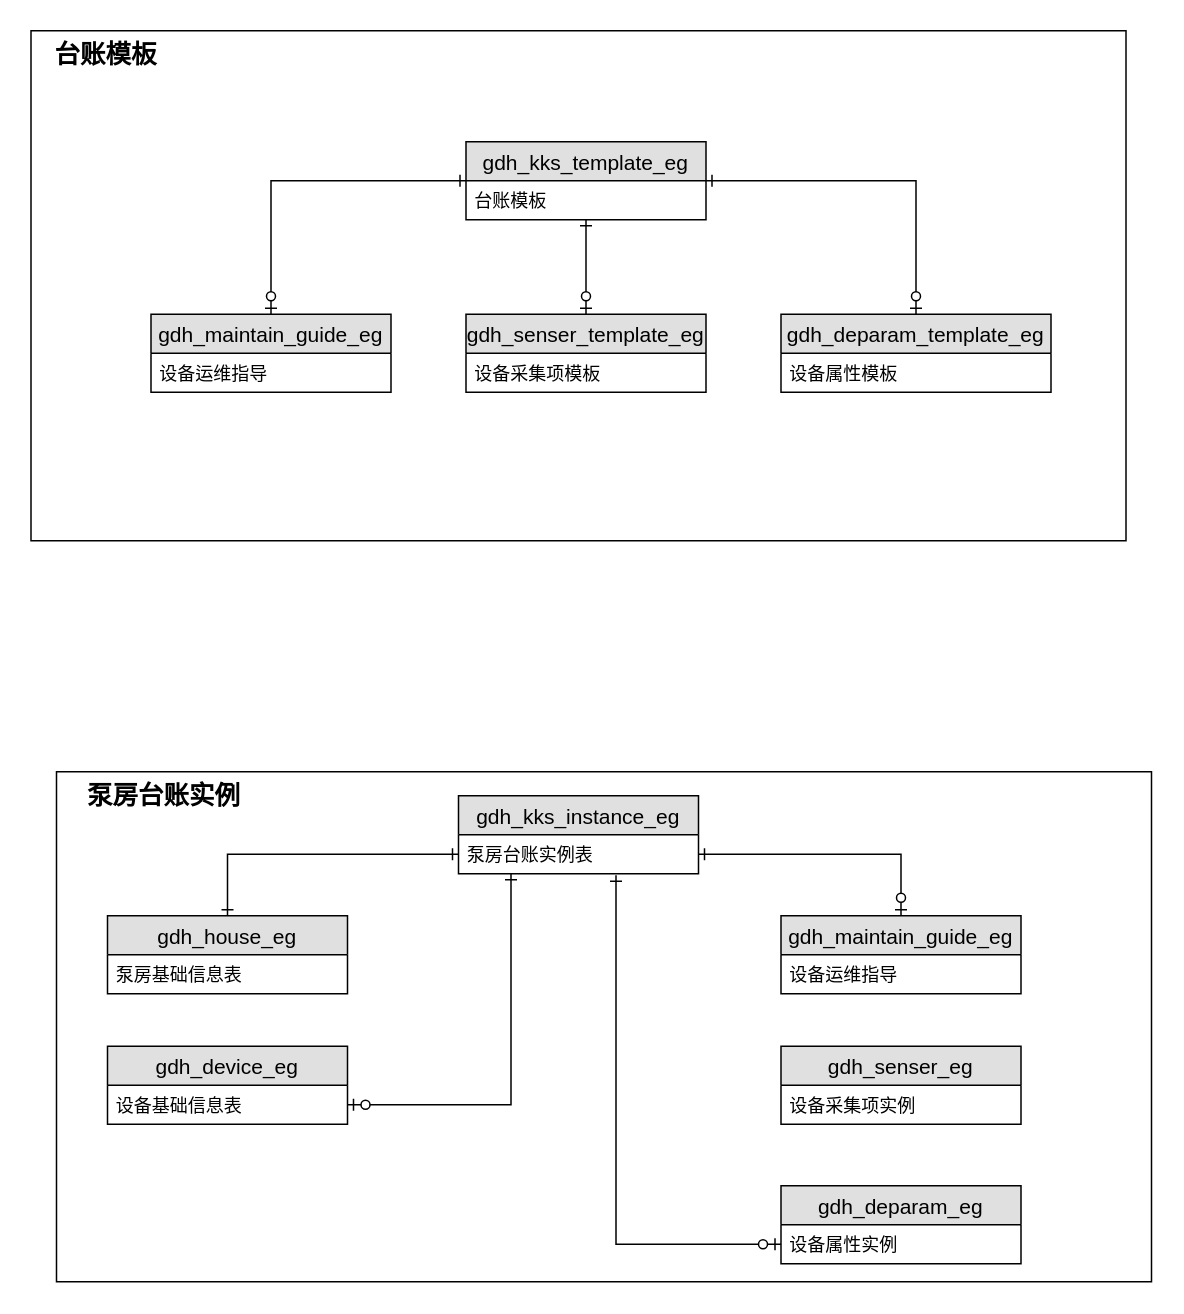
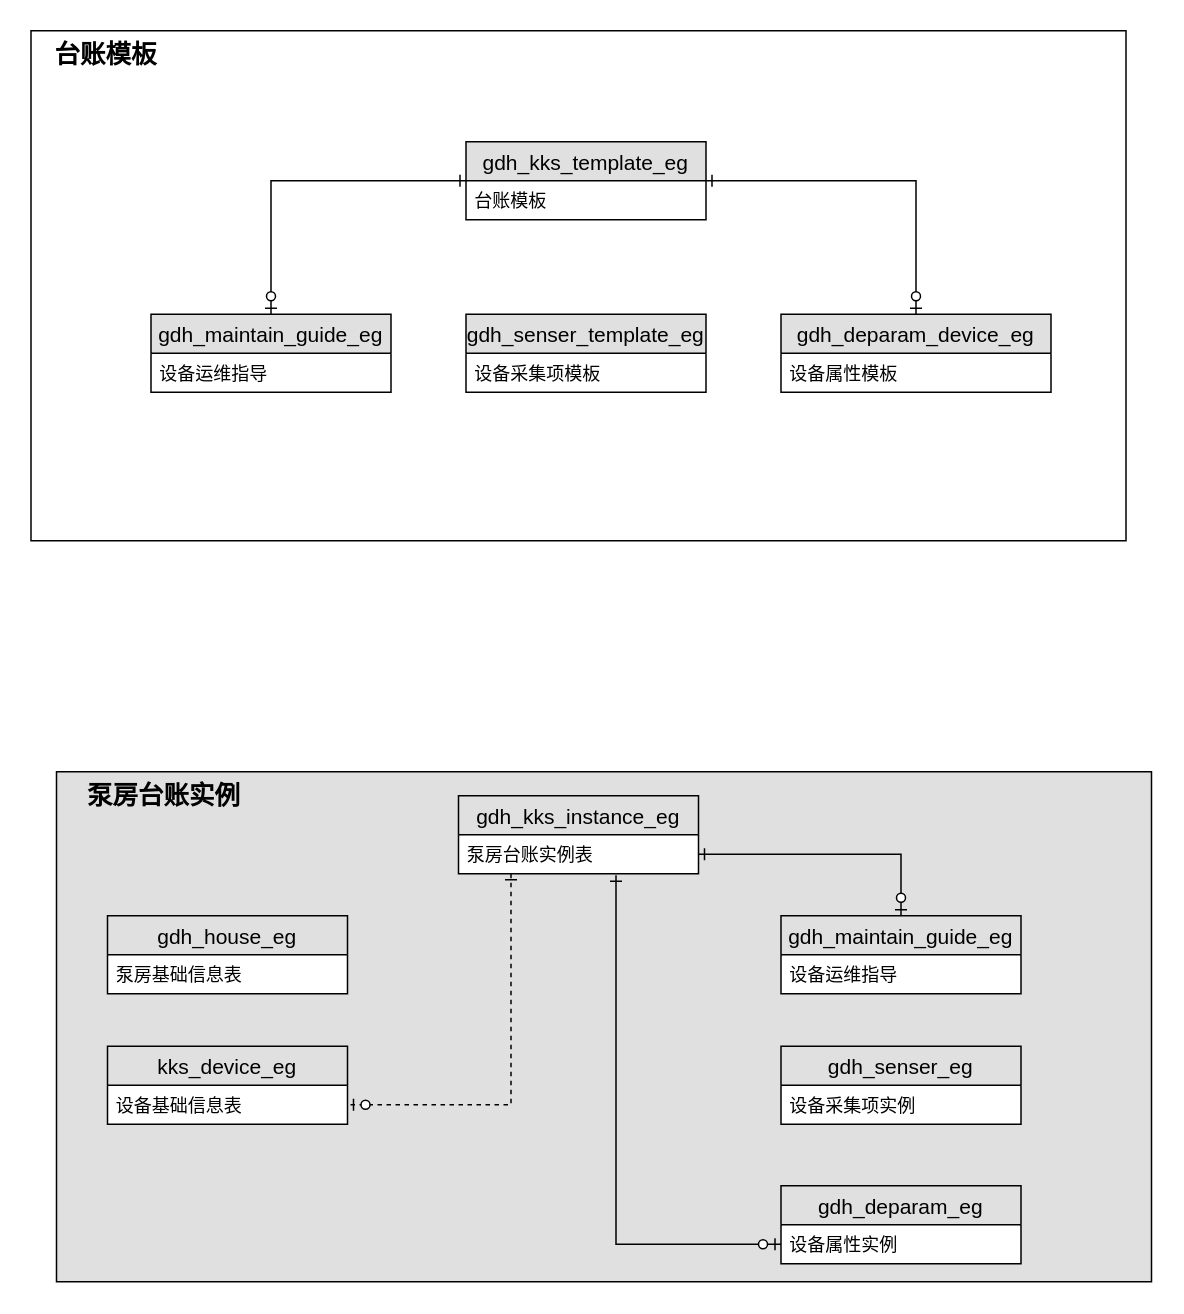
edge "gdh_kks_template_eg" -- "gdh_senser_template_eg": removed
node "gdh_deparam_template_eg": label "gdh_deparam_template_eg" -> "gdh_deparam_device_eg"
edge "泵房台账实例表" -- "gdh_house_eg": removed
node "泵房台账实例": fillcolor #ffffff -> #e0e0e0
edge "泵房台账实例表" -- "设备基础信息表": style solid -> dashed
node "gdh_device_eg": label "gdh_device_eg" -> "kks_device_eg"
